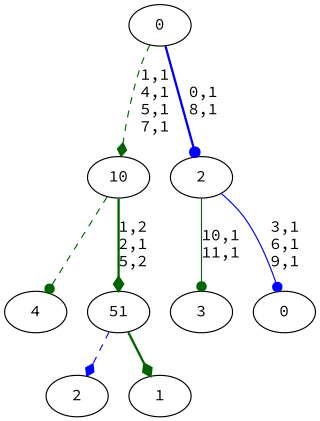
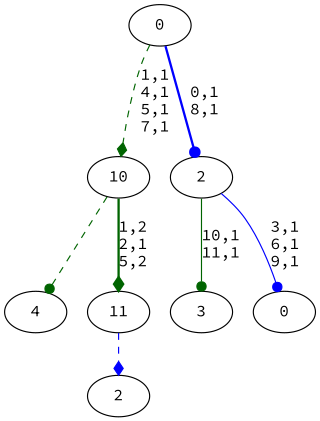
node "51": label "51" -> "11"
node "1": removed
